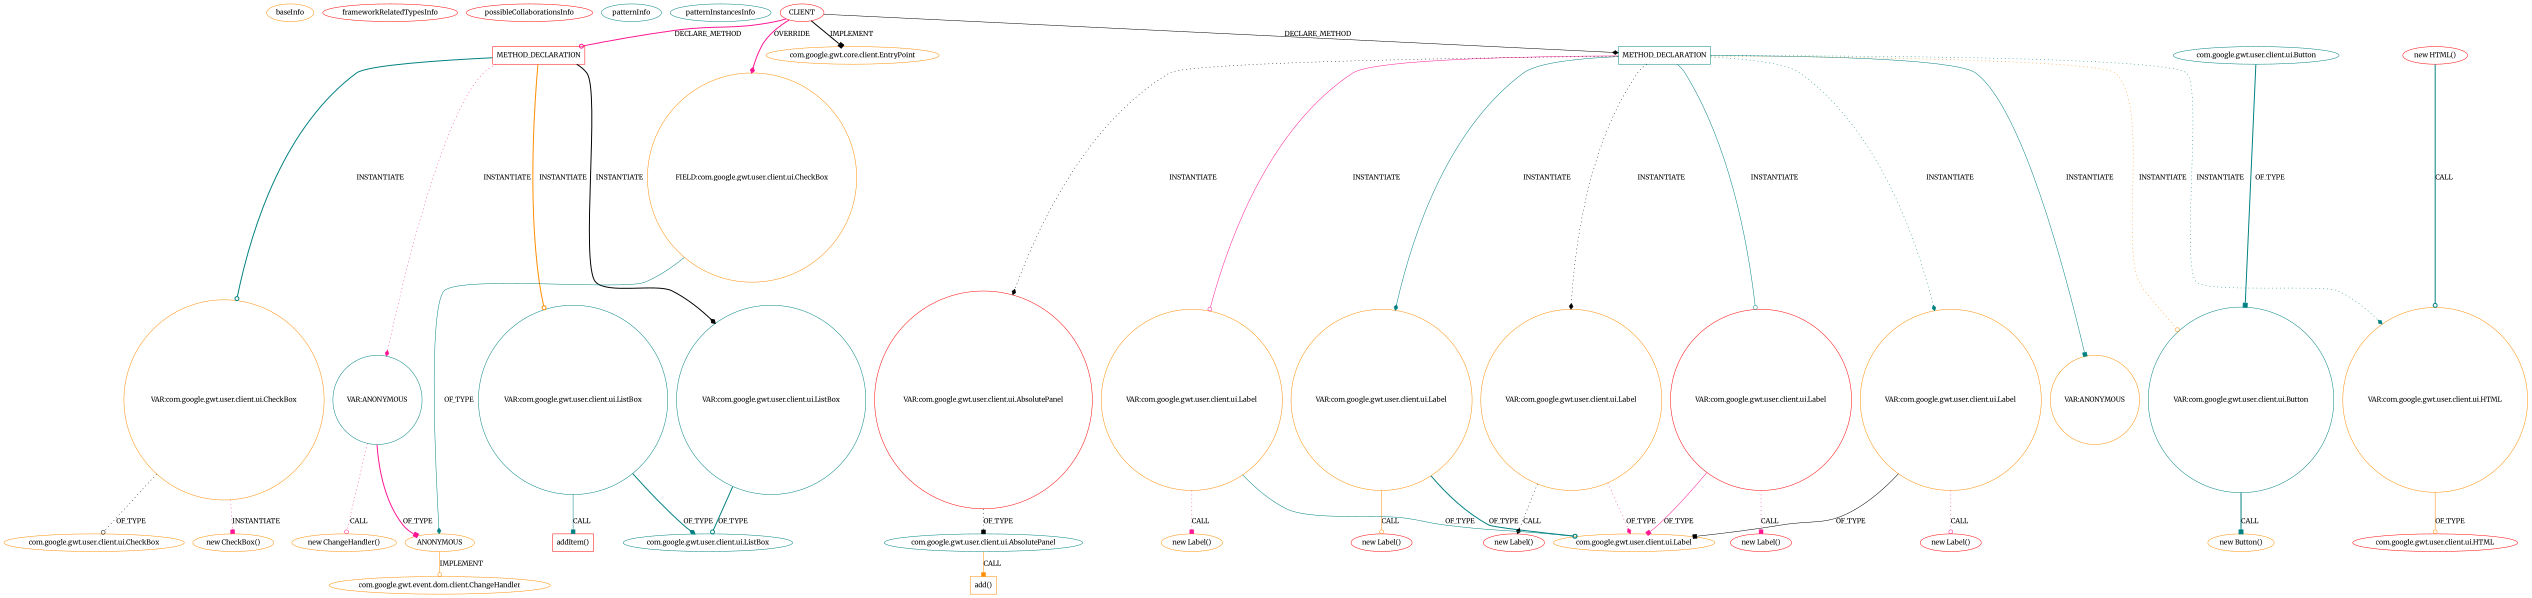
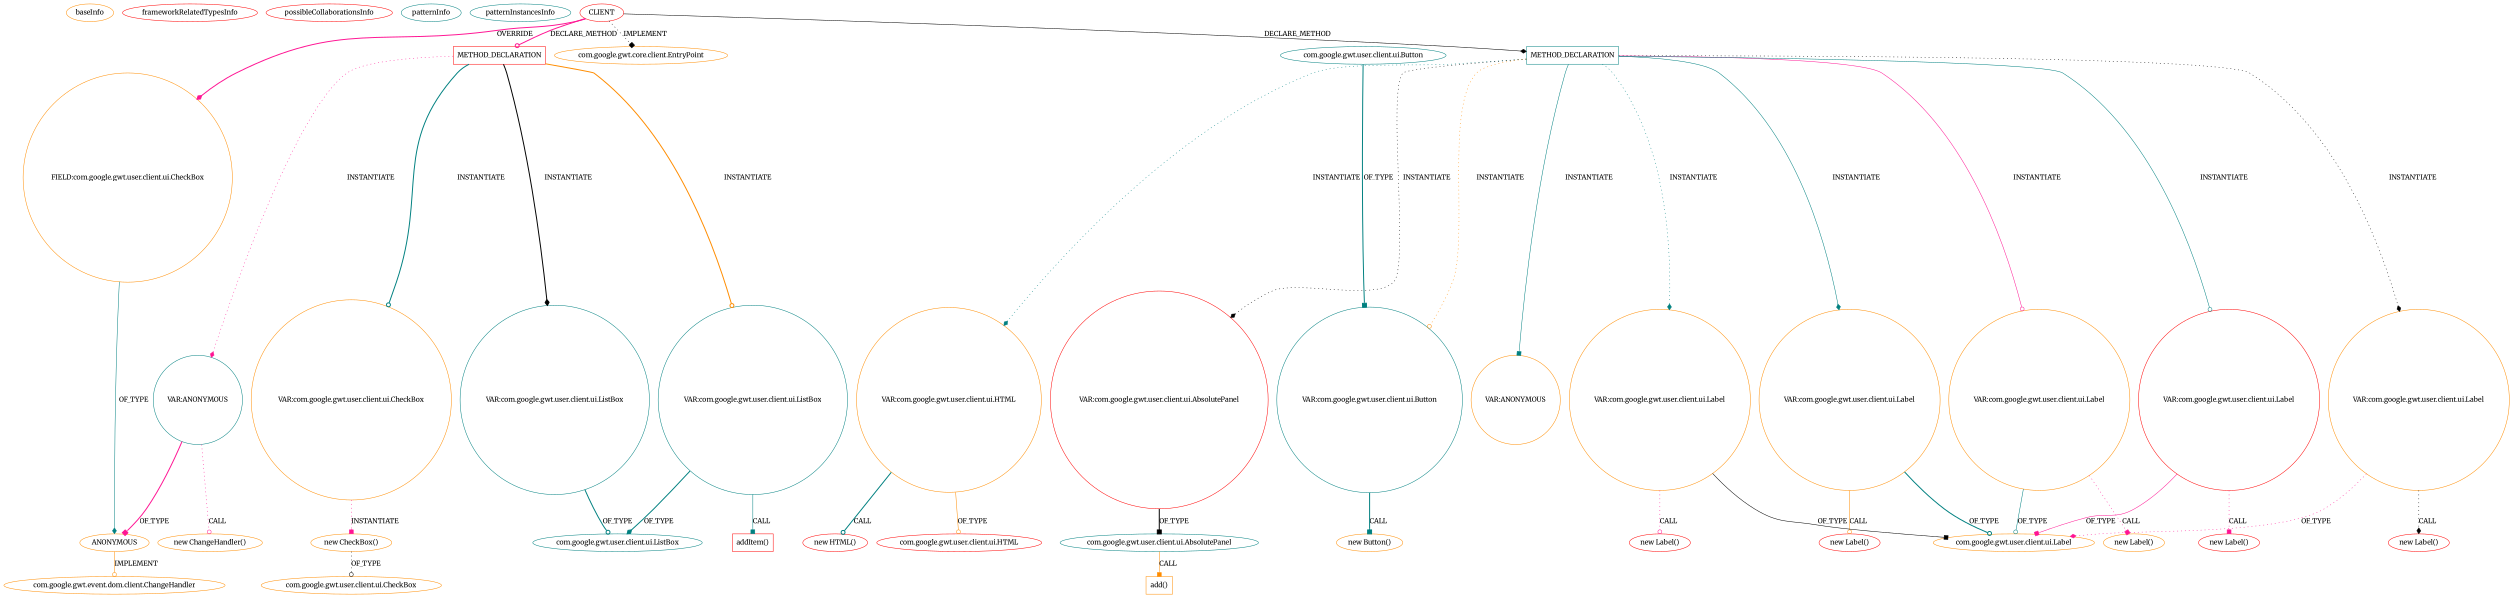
edge "CLIENT" -> "com.google.gwt.core.client.EntryPoint": style bold -> dotted
edge "new HTML()" -> "VAR:com.google.gwt.user.client.ui.HTML": reversed
edge "VAR:com.google.gwt.user.client.ui.CheckBox" -> "com.google.gwt.user.client.ui.CheckBox": now "new CheckBox()" -> "com.google.gwt.user.client.ui.CheckBox"
edge "VAR:com.google.gwt.user.client.ui.AbsolutePanel" -> "com.google.gwt.user.client.ui.AbsolutePanel": style dotted -> bold
